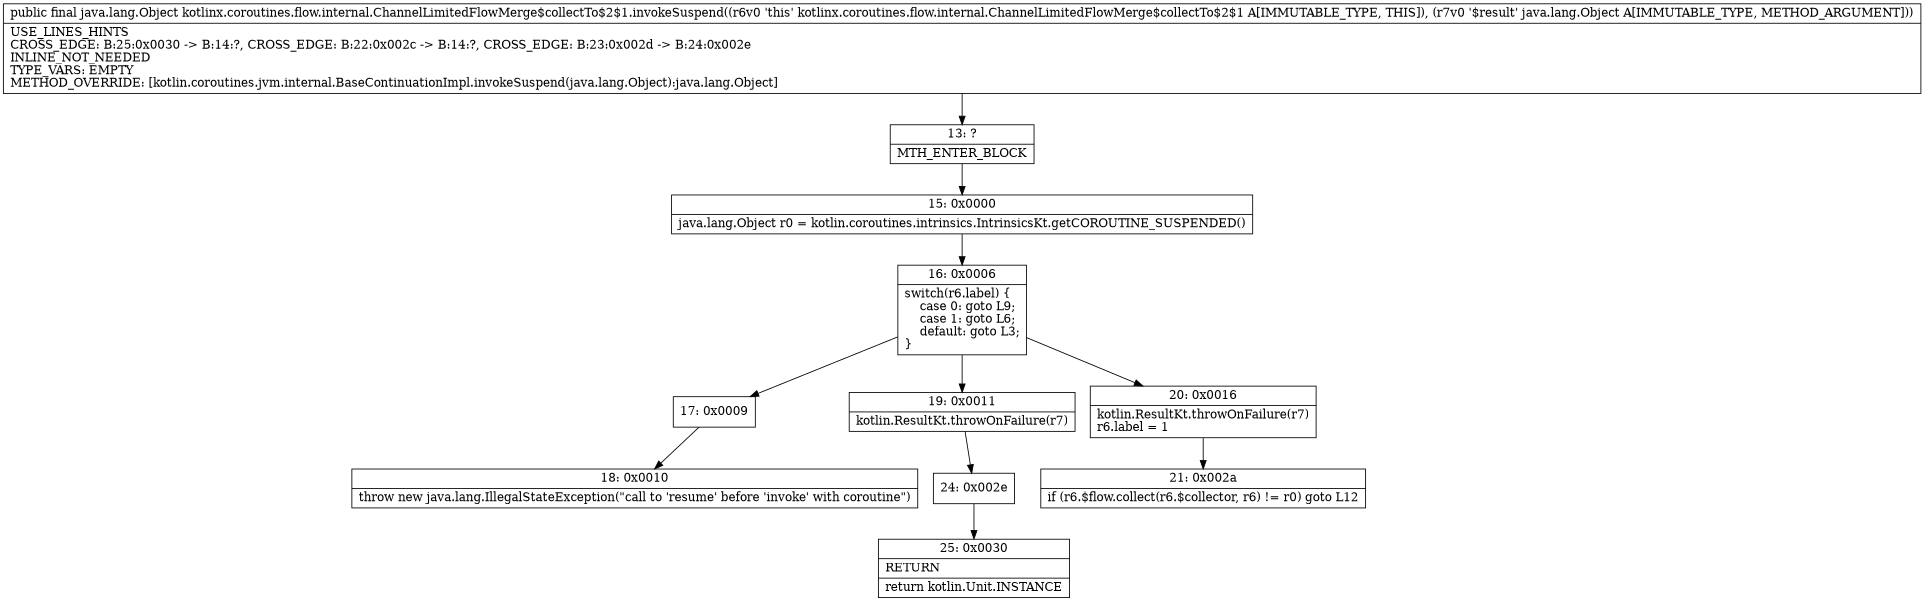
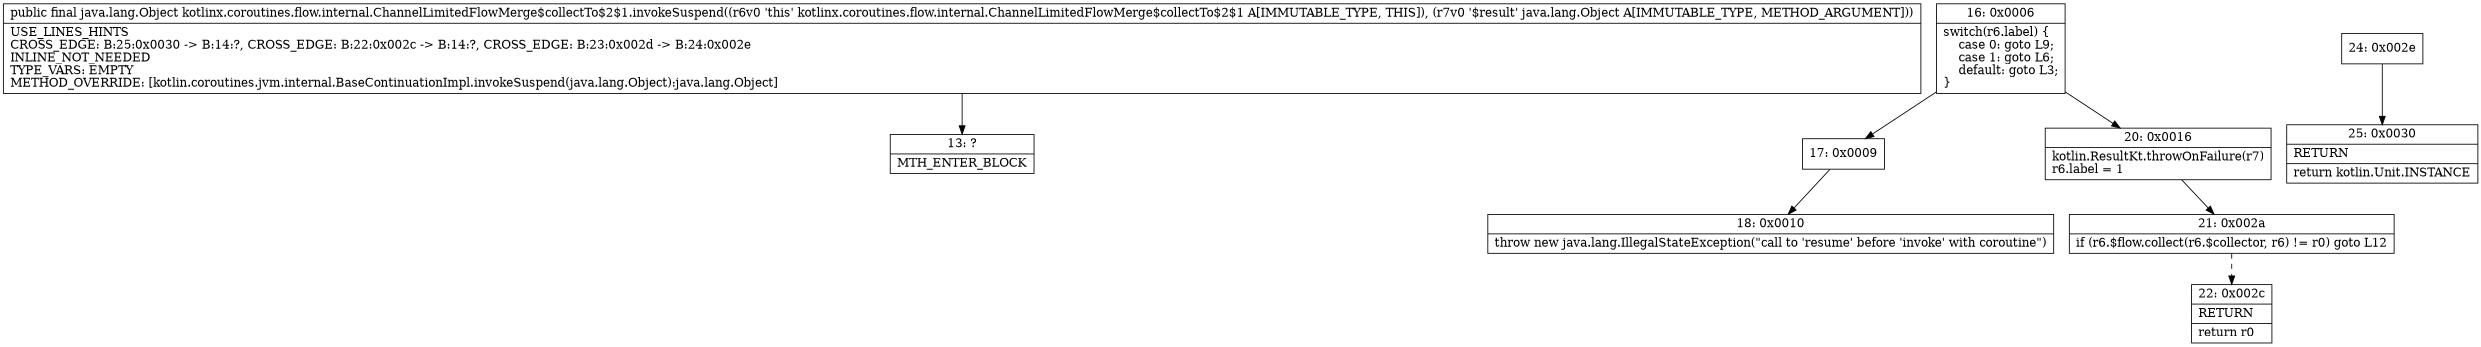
node "15: 0x0000": removed
node "22: 0x002c": added
node "19: 0x0011": removed
